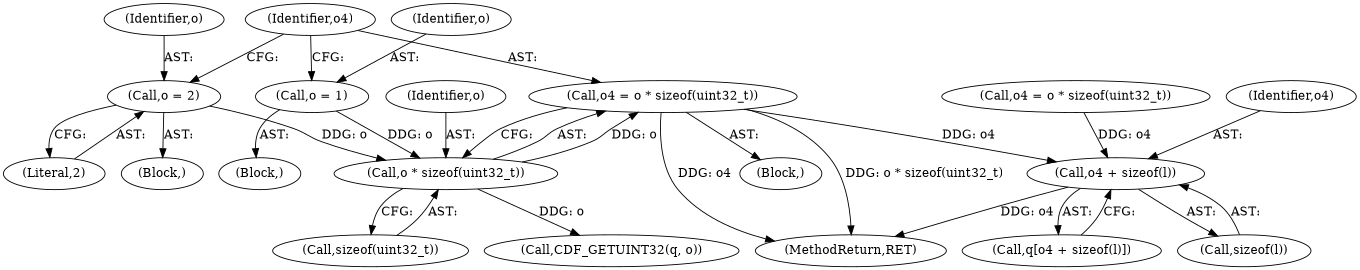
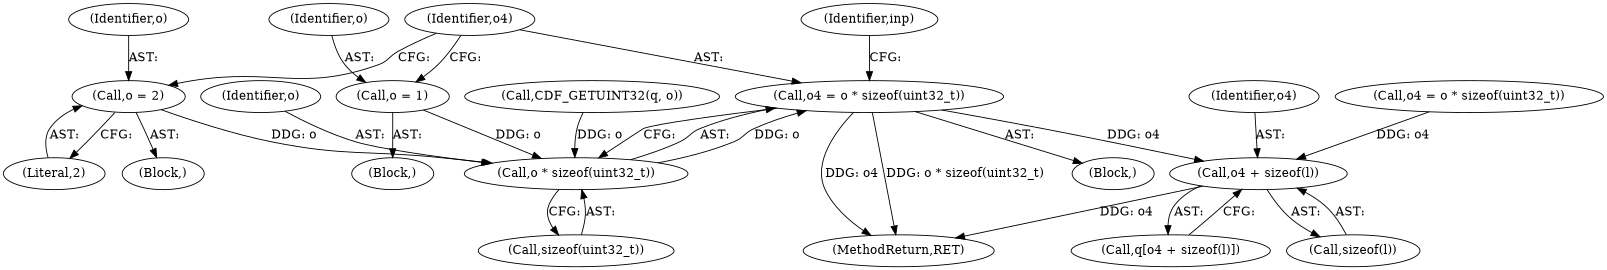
node "(Identifier,inp)": added
edge "(Call,o * sizeof(uint32_t))" -> "(Call,CDF_GETUINT32(q, o))": reversed
